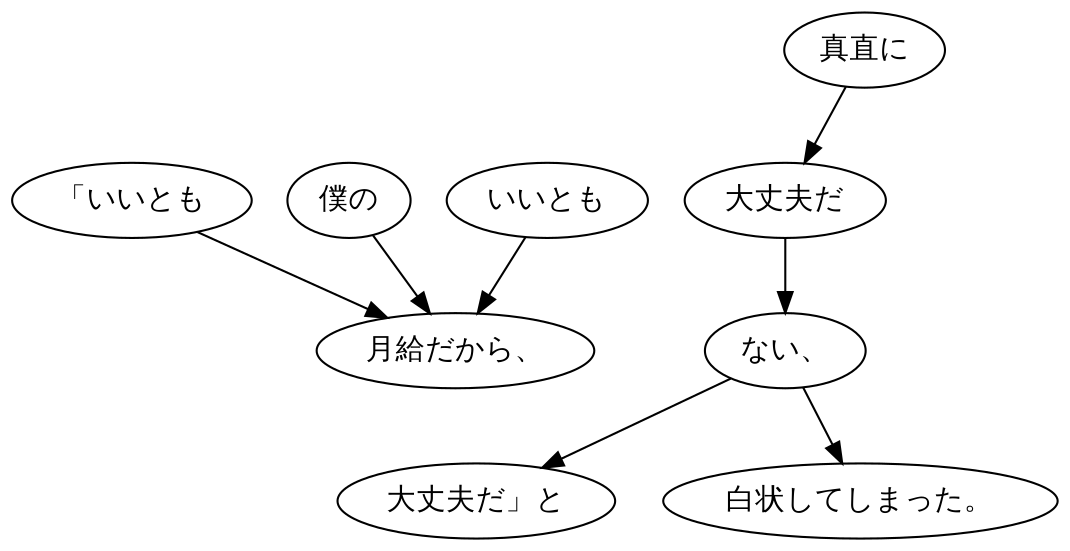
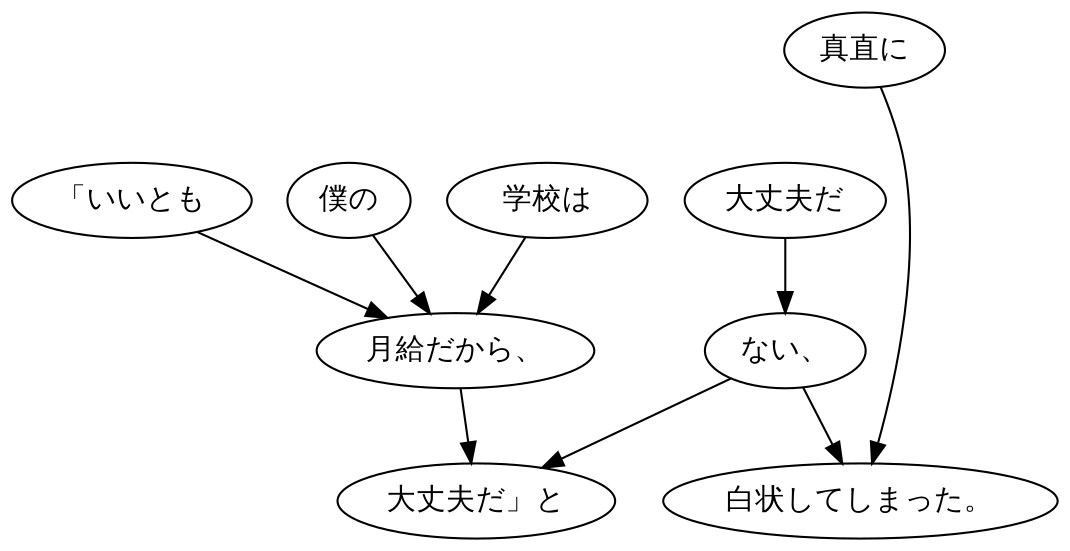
edge "真直に" -> "大丈夫だ": now "真直に" -> "白状してしまった。"
node "いいとも": label "いいとも" -> "学校は"
edge "月給だから、" -> "大丈夫だ」と": added
